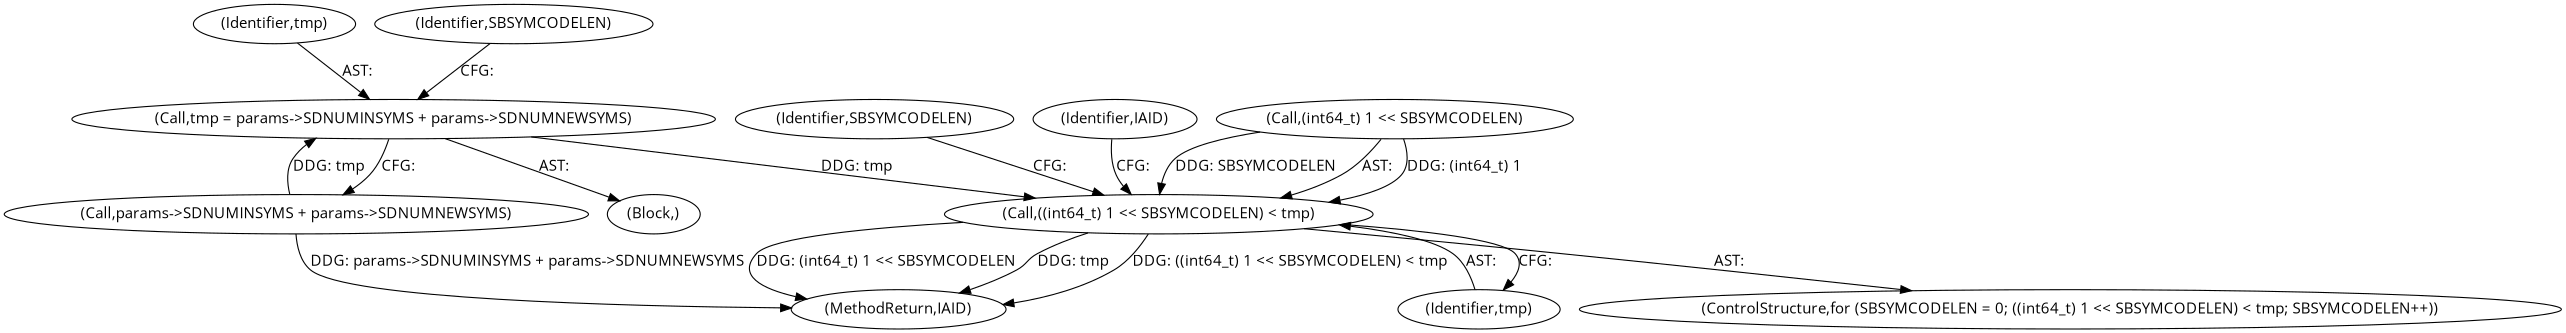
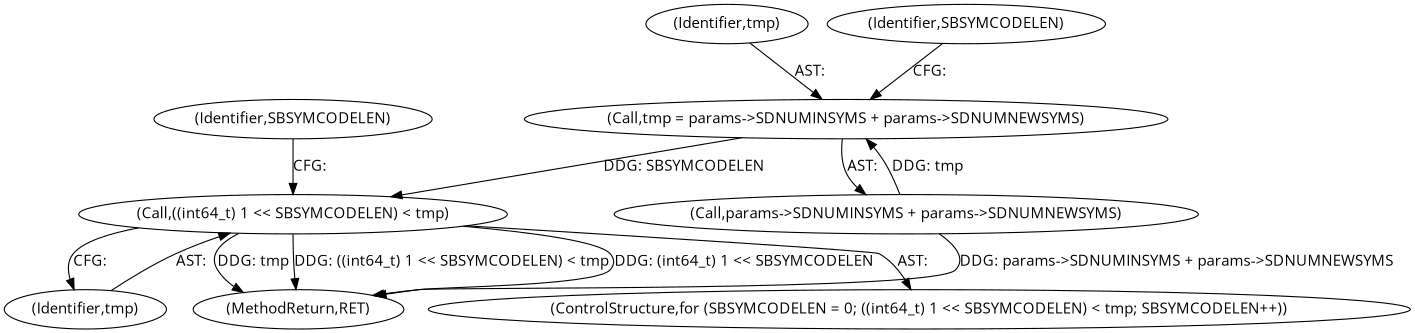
node "(Identifier,IAID)": removed
node "(Call,(int64_t) 1 << SBSYMCODELEN)": removed
edge "(Call,tmp = params->SDNUMINSYMS + params->SDNUMNEWSYMS)" -> "(Call,params->SDNUMINSYMS + params->SDNUMNEWSYMS)": label "CFG: " -> "AST: "
edge "(Call,tmp = params->SDNUMINSYMS + params->SDNUMNEWSYMS)" -> "(Call,((int64_t) 1 << SBSYMCODELEN) < tmp)": label "DDG: tmp" -> "DDG: SBSYMCODELEN"
node "(Block,)": removed
node "(MethodReturn,IAID)": label "(MethodReturn,IAID)" -> "(MethodReturn,RET)"
